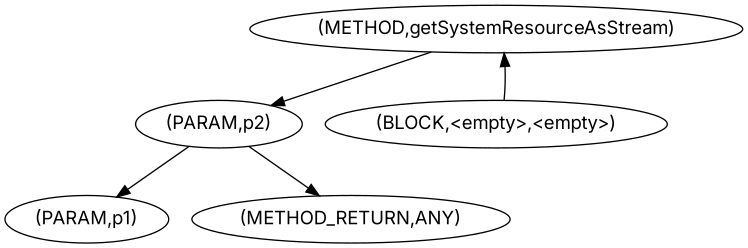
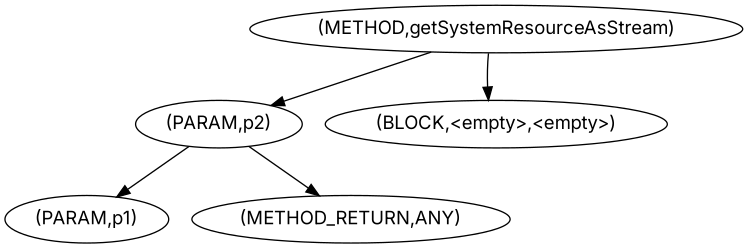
edge "(BLOCK,<empty>,<empty>)" -> "(METHOD,getSystemResourceAsStream)": reversed
